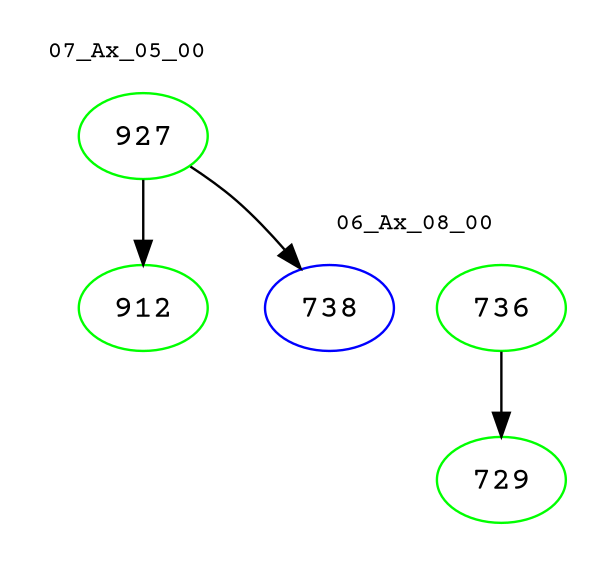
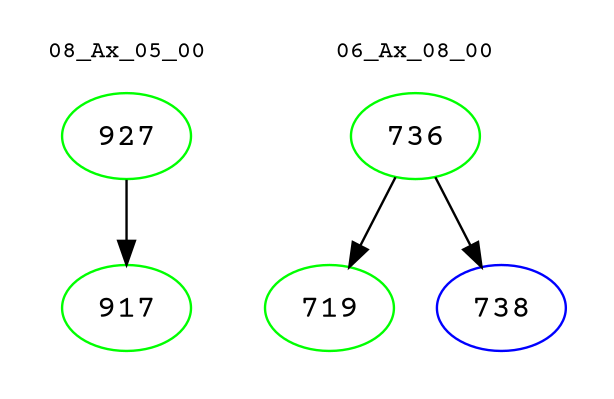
cluster "07_Ax_05_00": label "07_Ax_05_00" -> "08_Ax_05_00"
edge "927" -> "738": now "736" -> "738"
node "912": label "912" -> "917"
node "729": label "729" -> "719"
